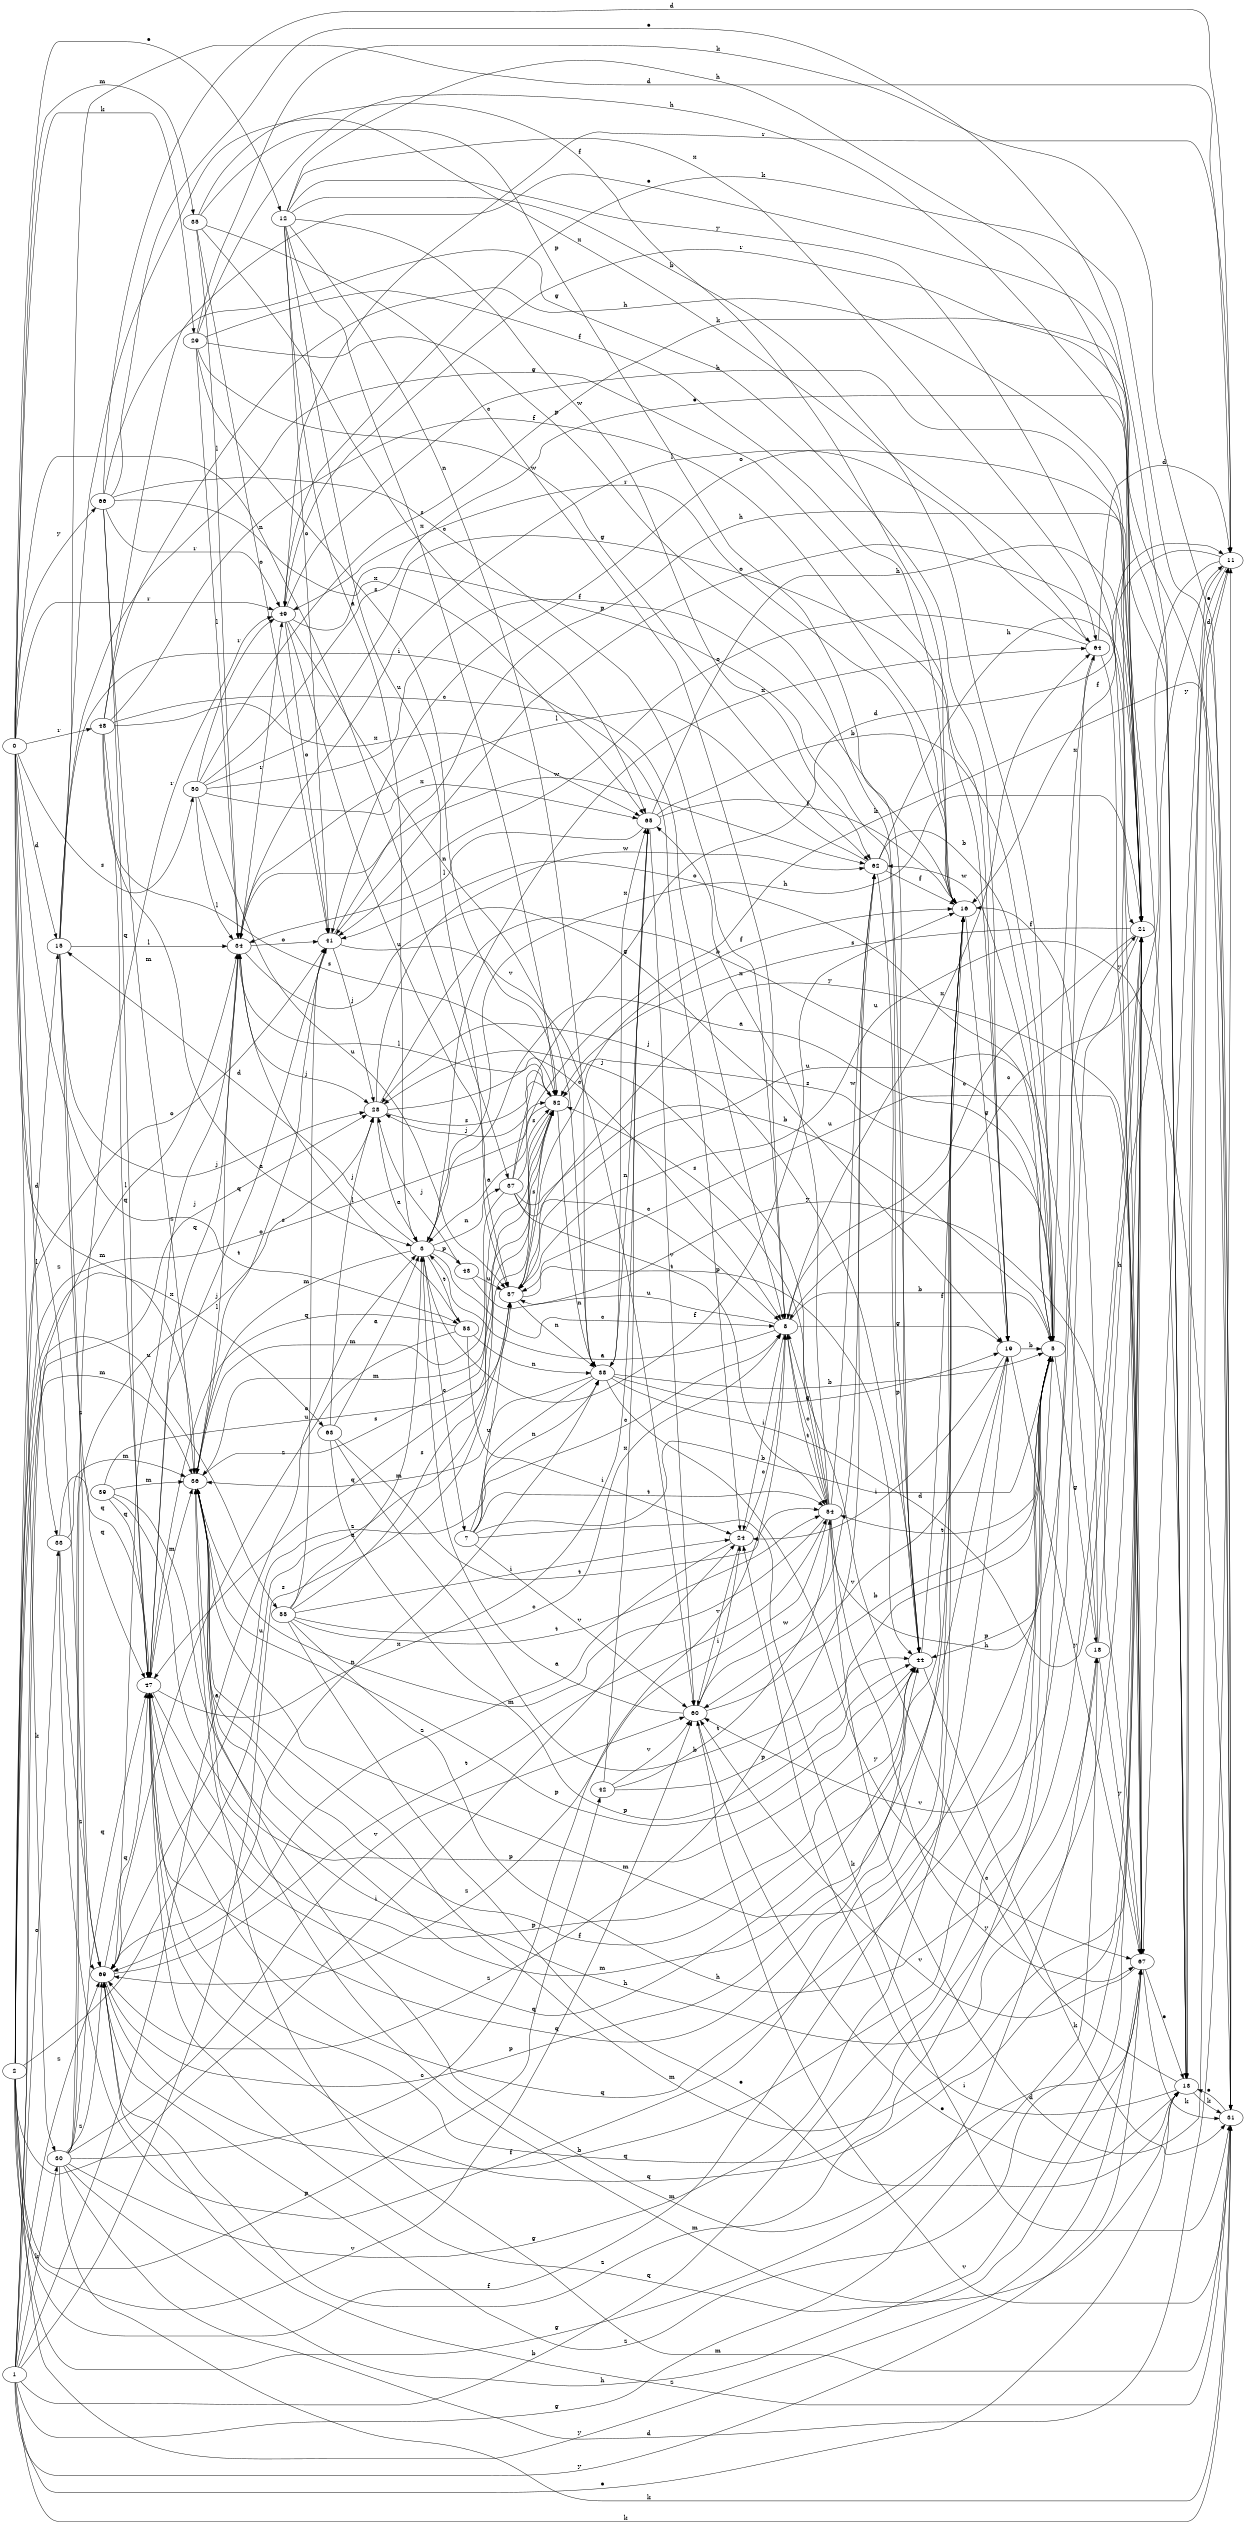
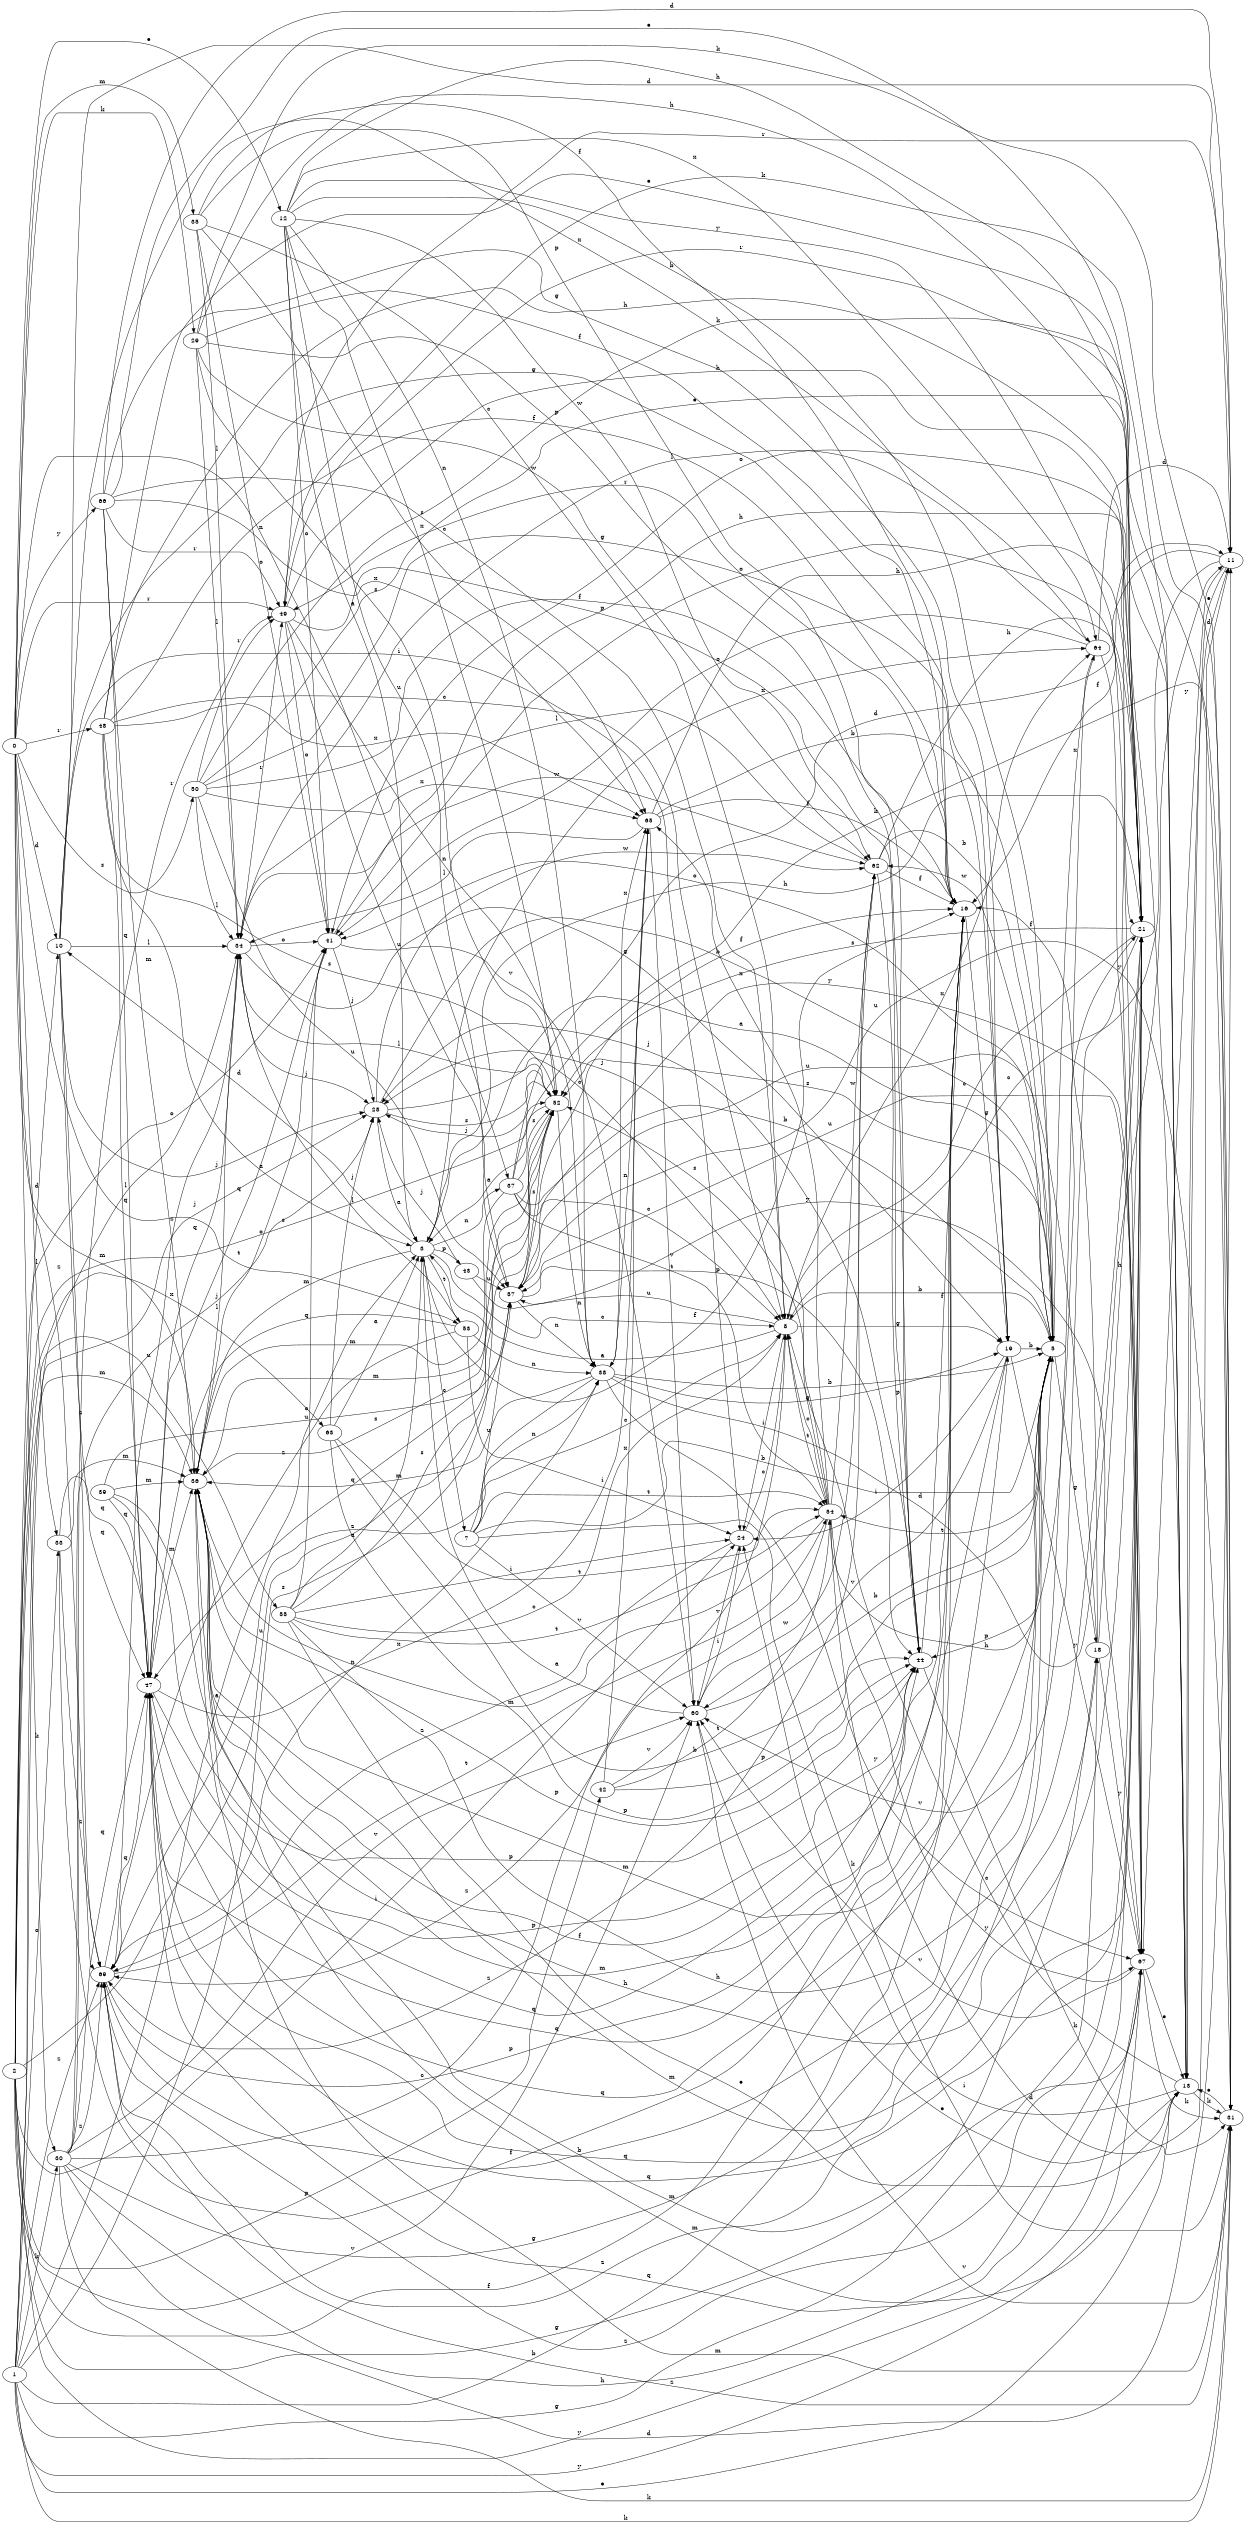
node "15": label "15" -> "10"
